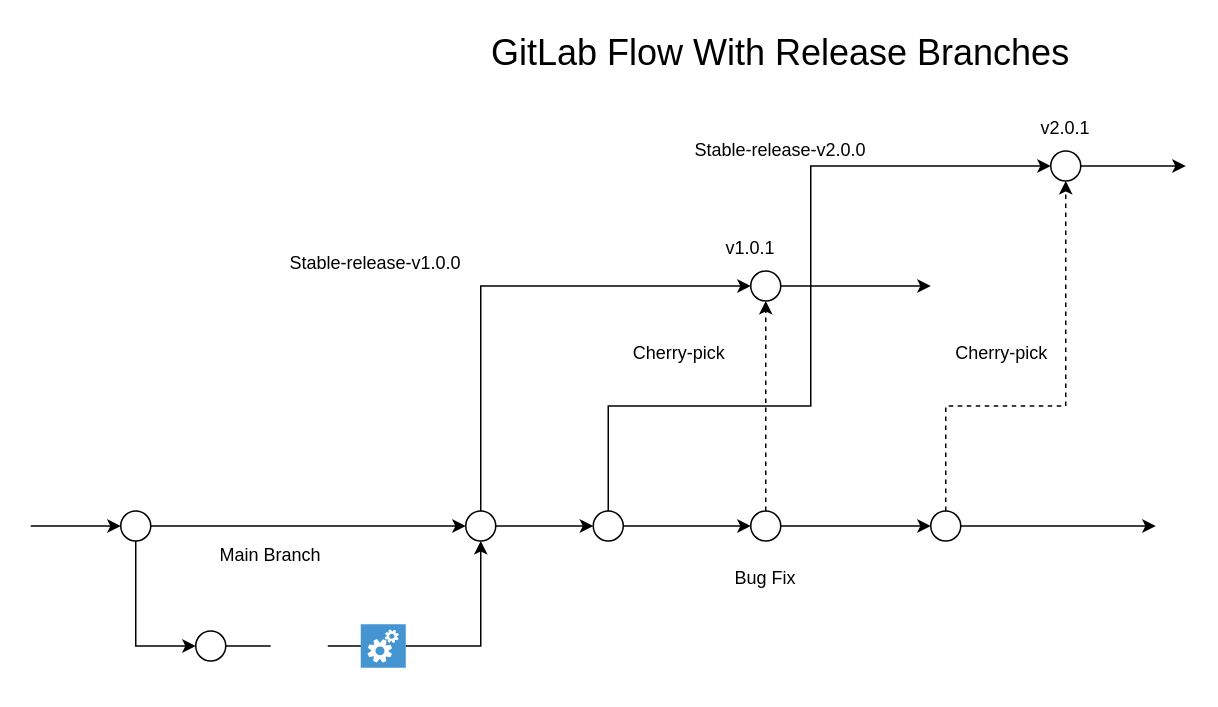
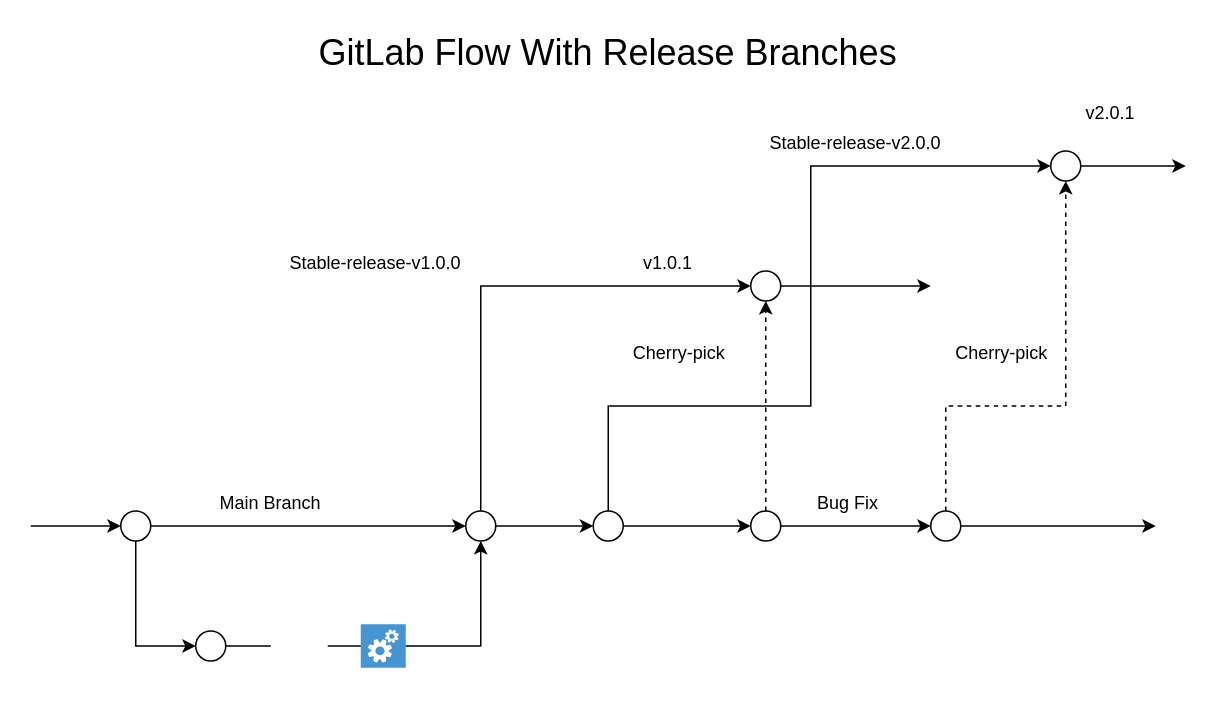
node "GitLab Flow With Release Branches": moved (781, 53) -> (608, 53)
node "v2.0.1": moved (1066, 128) -> (1111, 113)
node "Stable-release-v2.0.0": moved (781, 151) -> (856, 143)
node "v1.0.1": moved (751, 248) -> (668, 263)
node "Main Branch": moved (271, 556) -> (271, 503)
node "Bug Fix": moved (766, 578) -> (848, 503)
